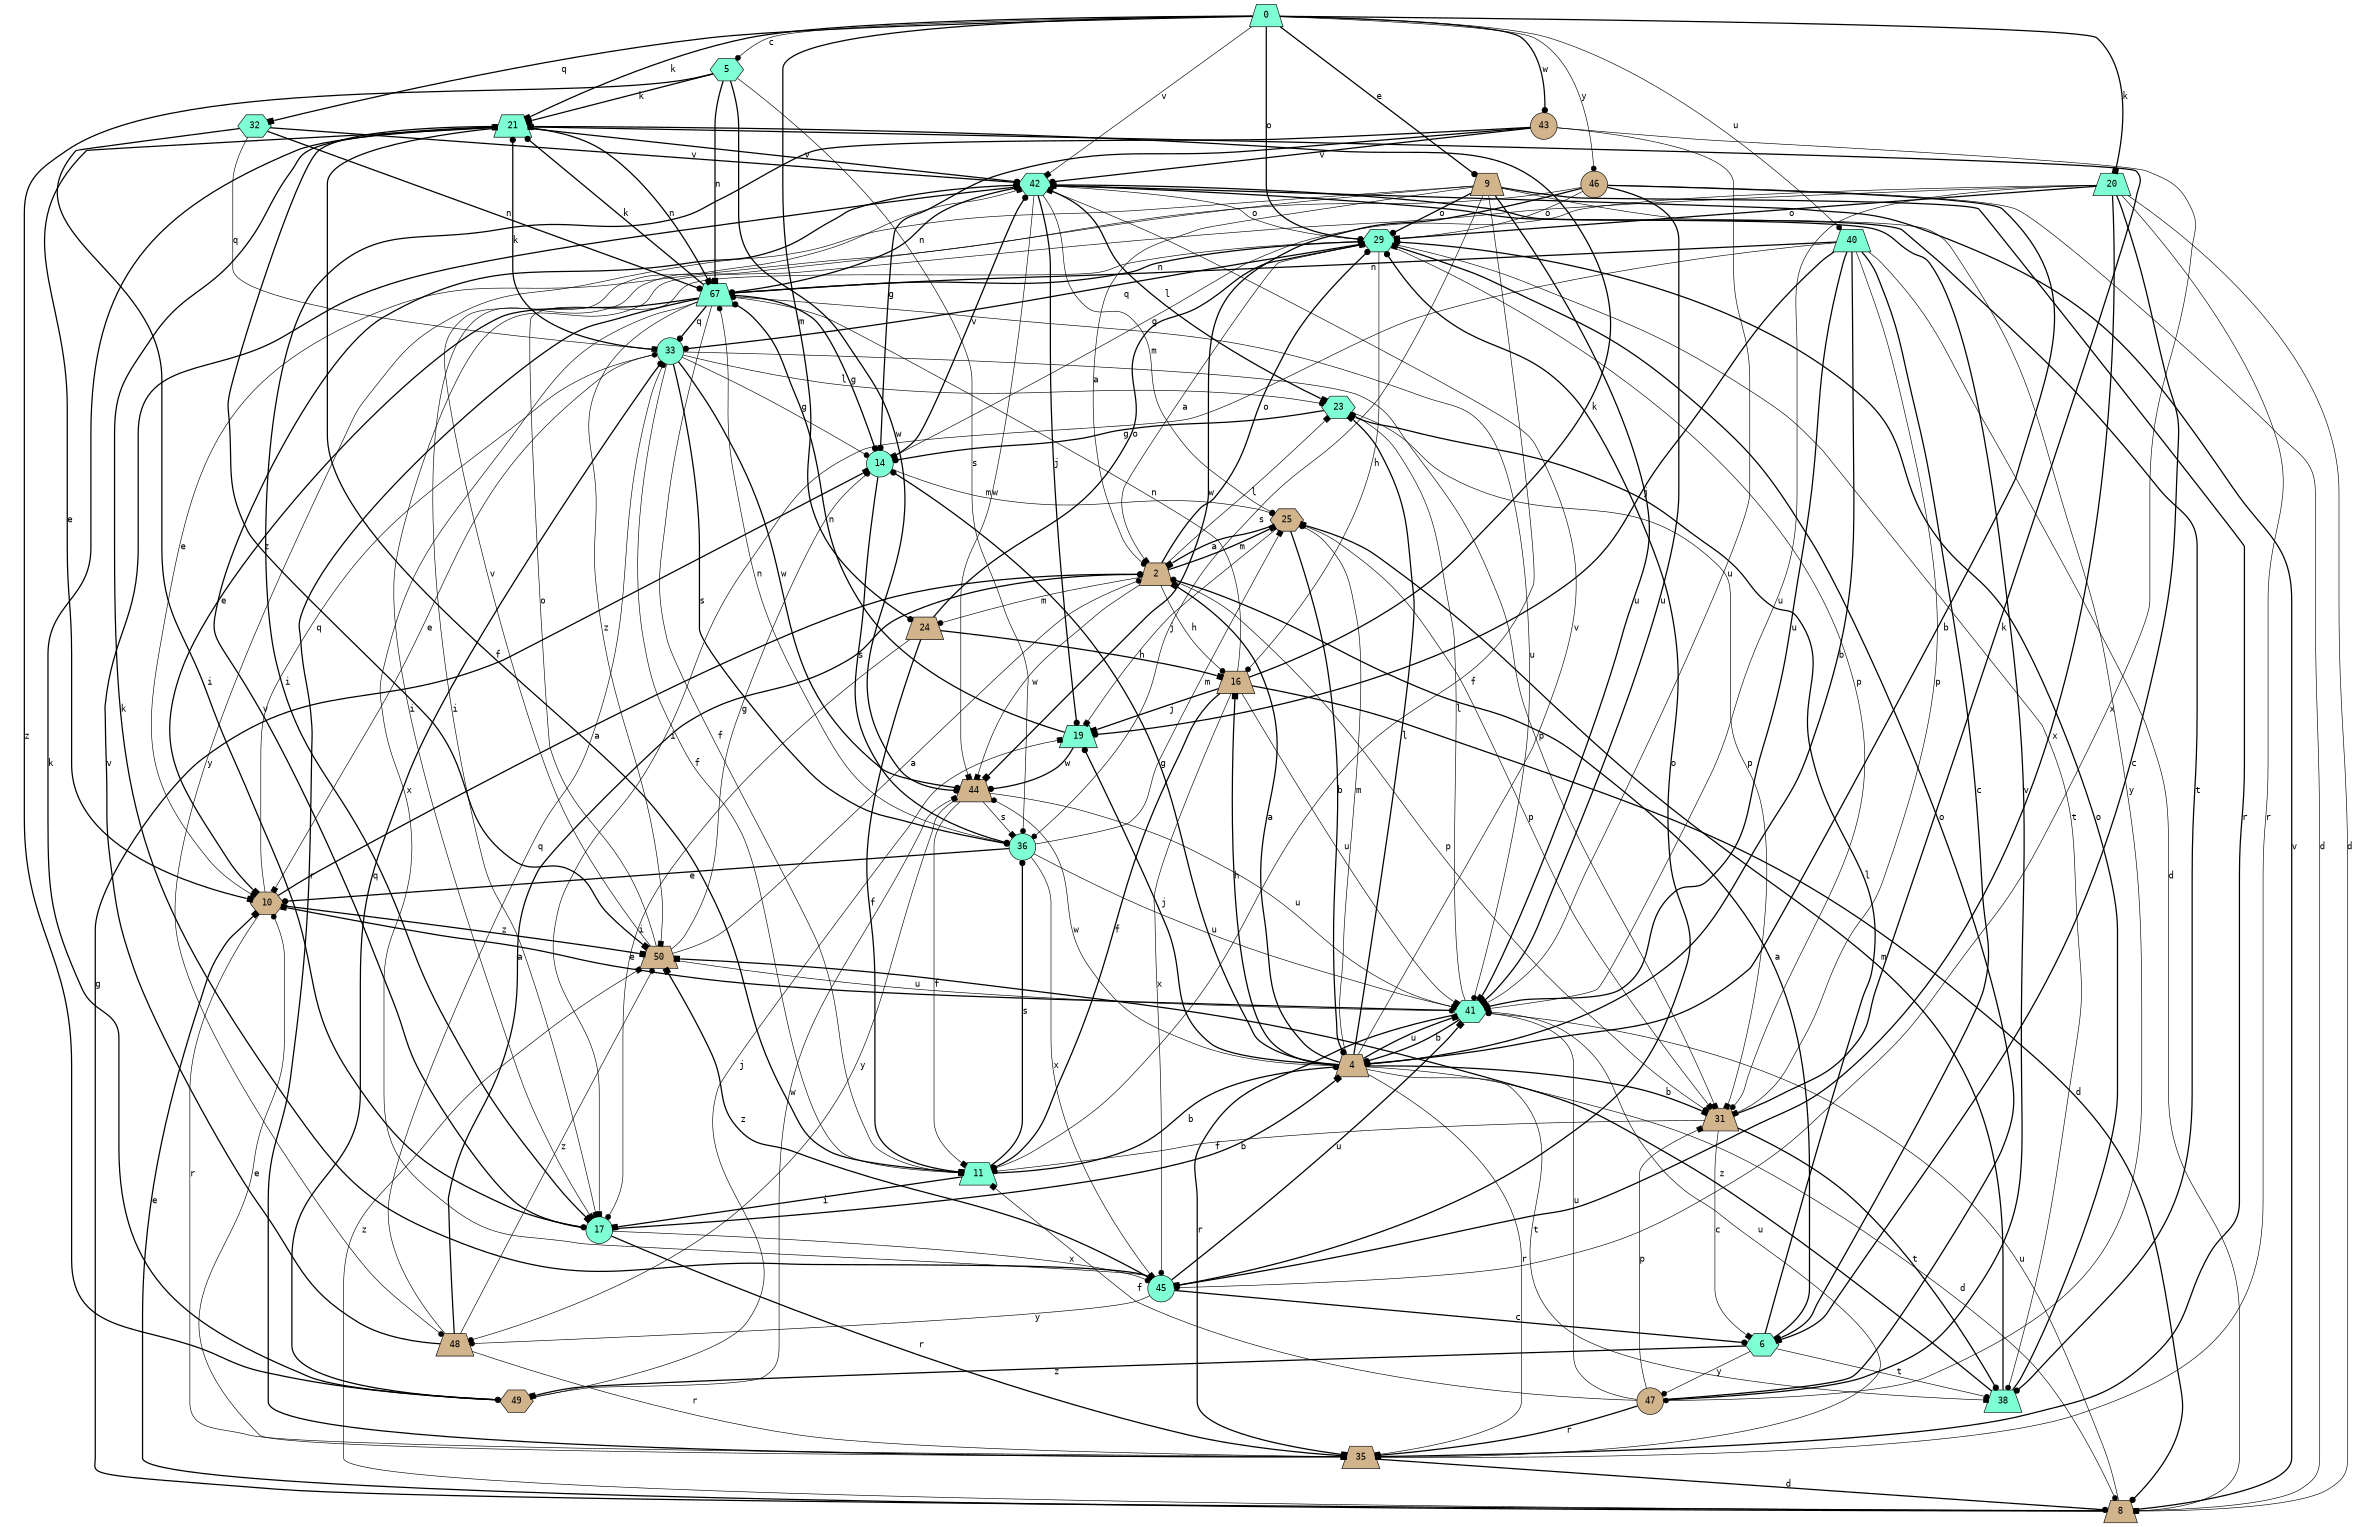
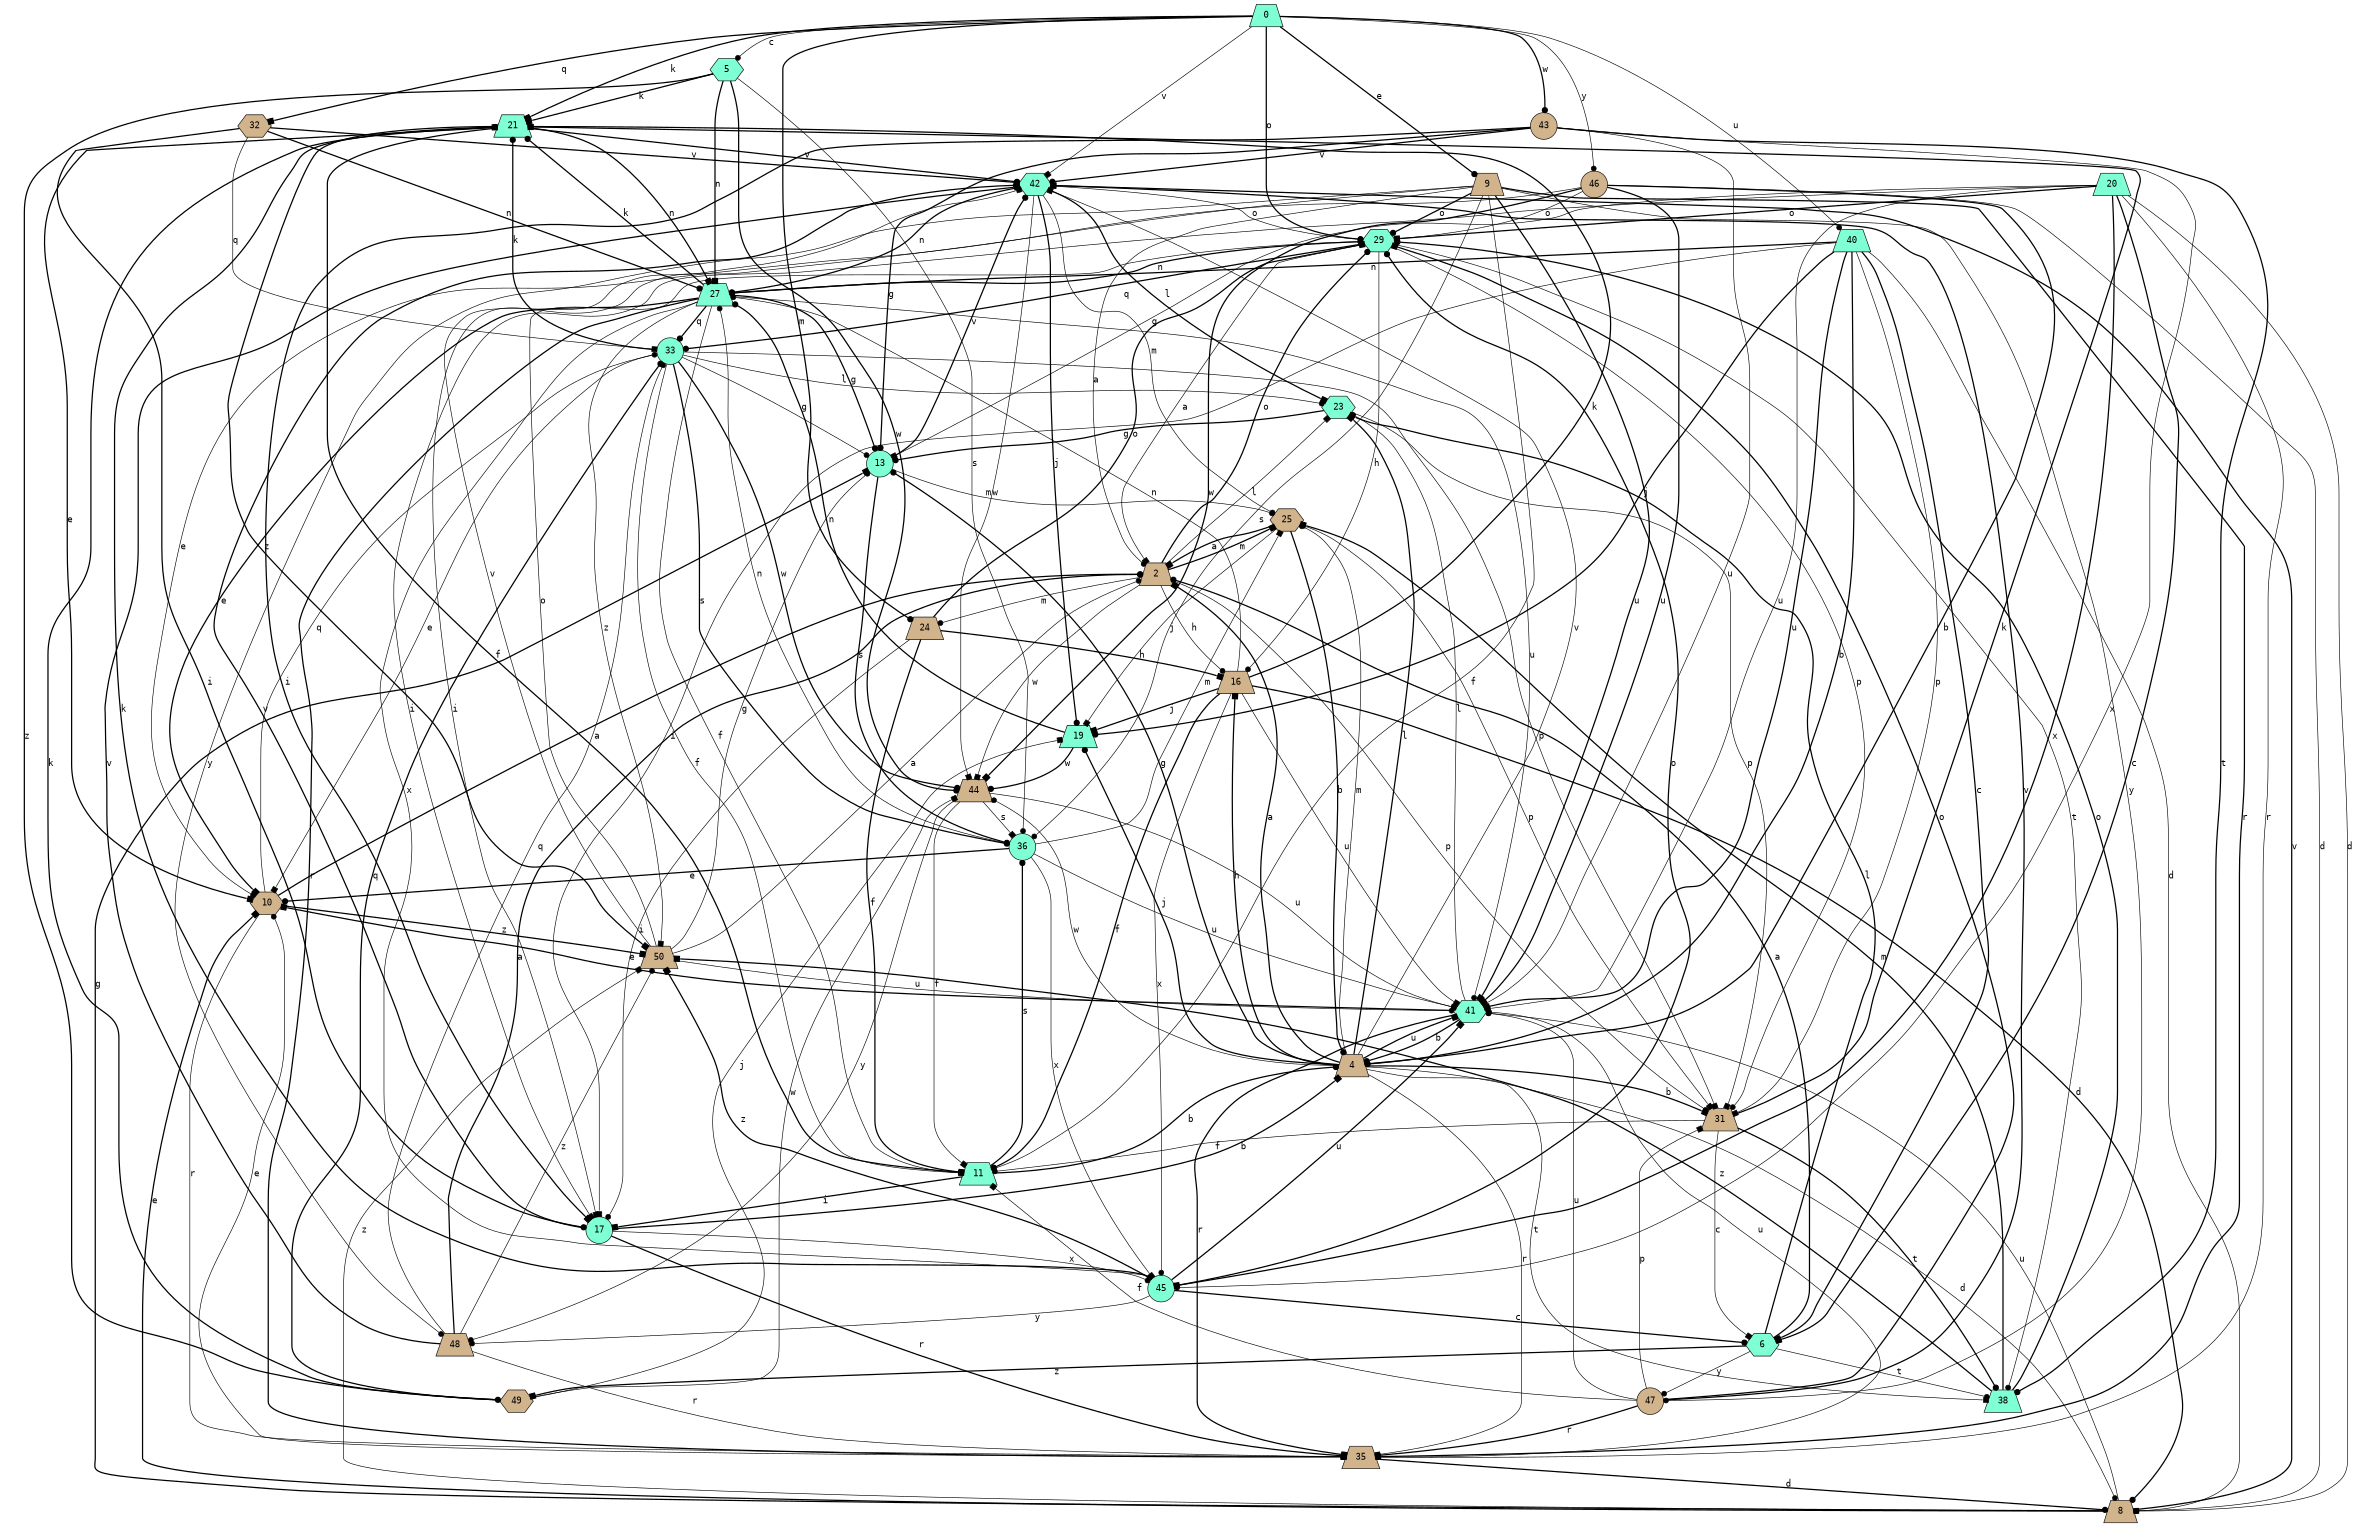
edge "0" -> "20": removed, label "k"
node "32": fillcolor aquamarine -> tan
node "67": label "67" -> "27"
edge "42" -> "38": now "43" -> "38"
node "14": label "14" -> "13"
